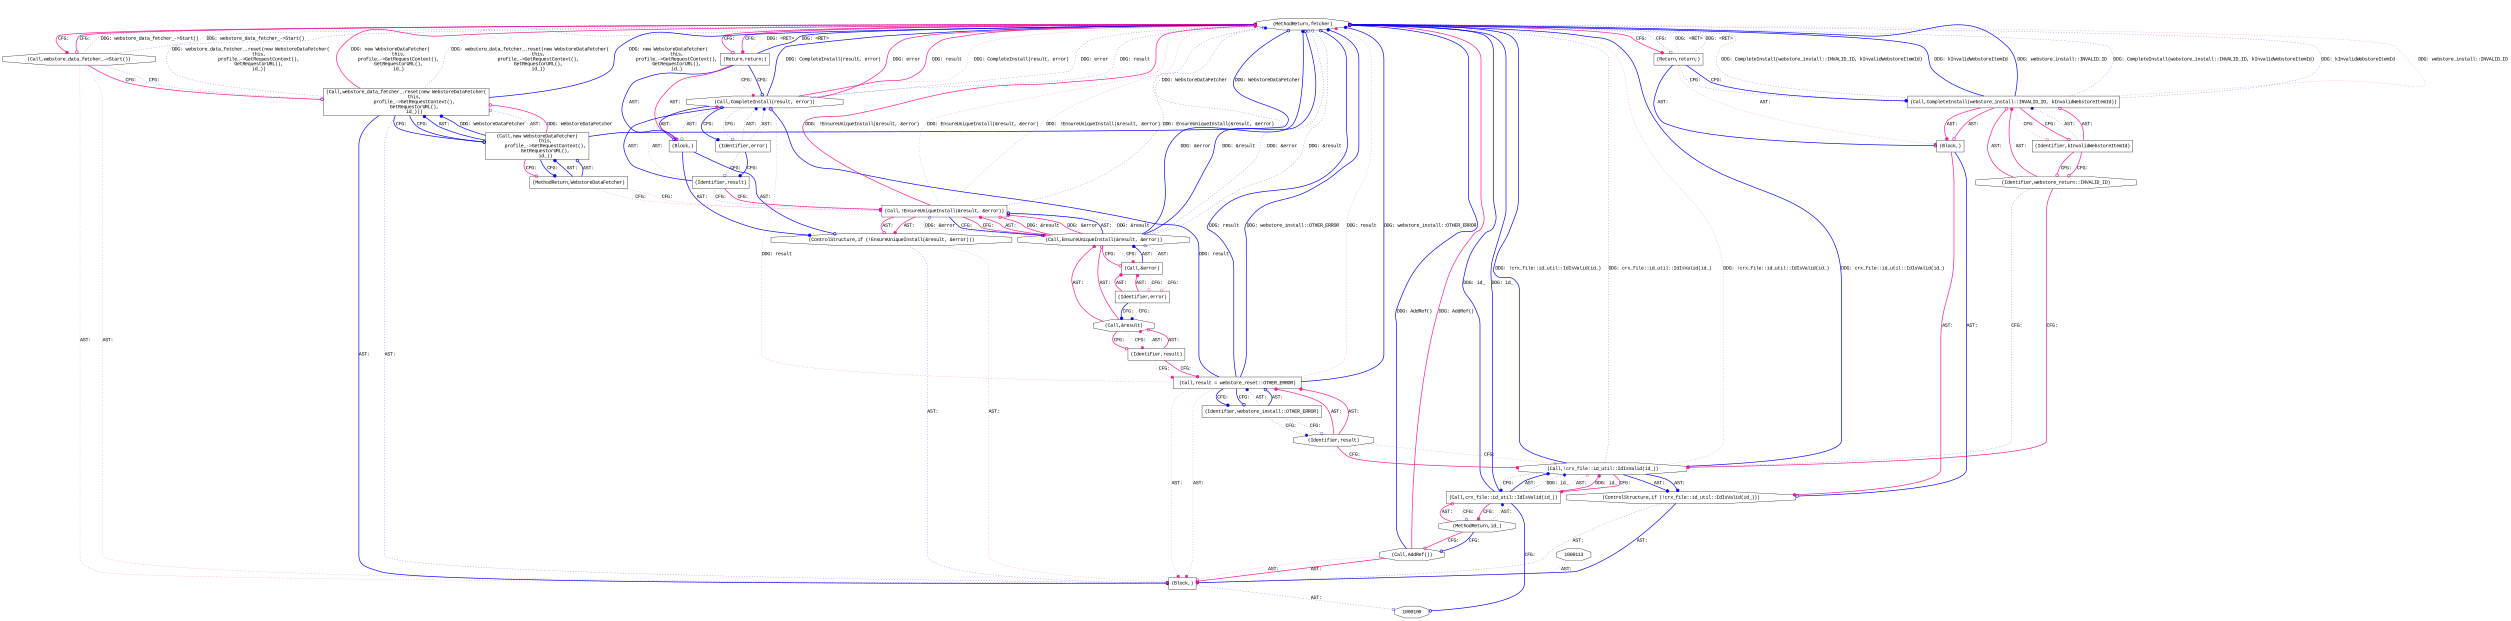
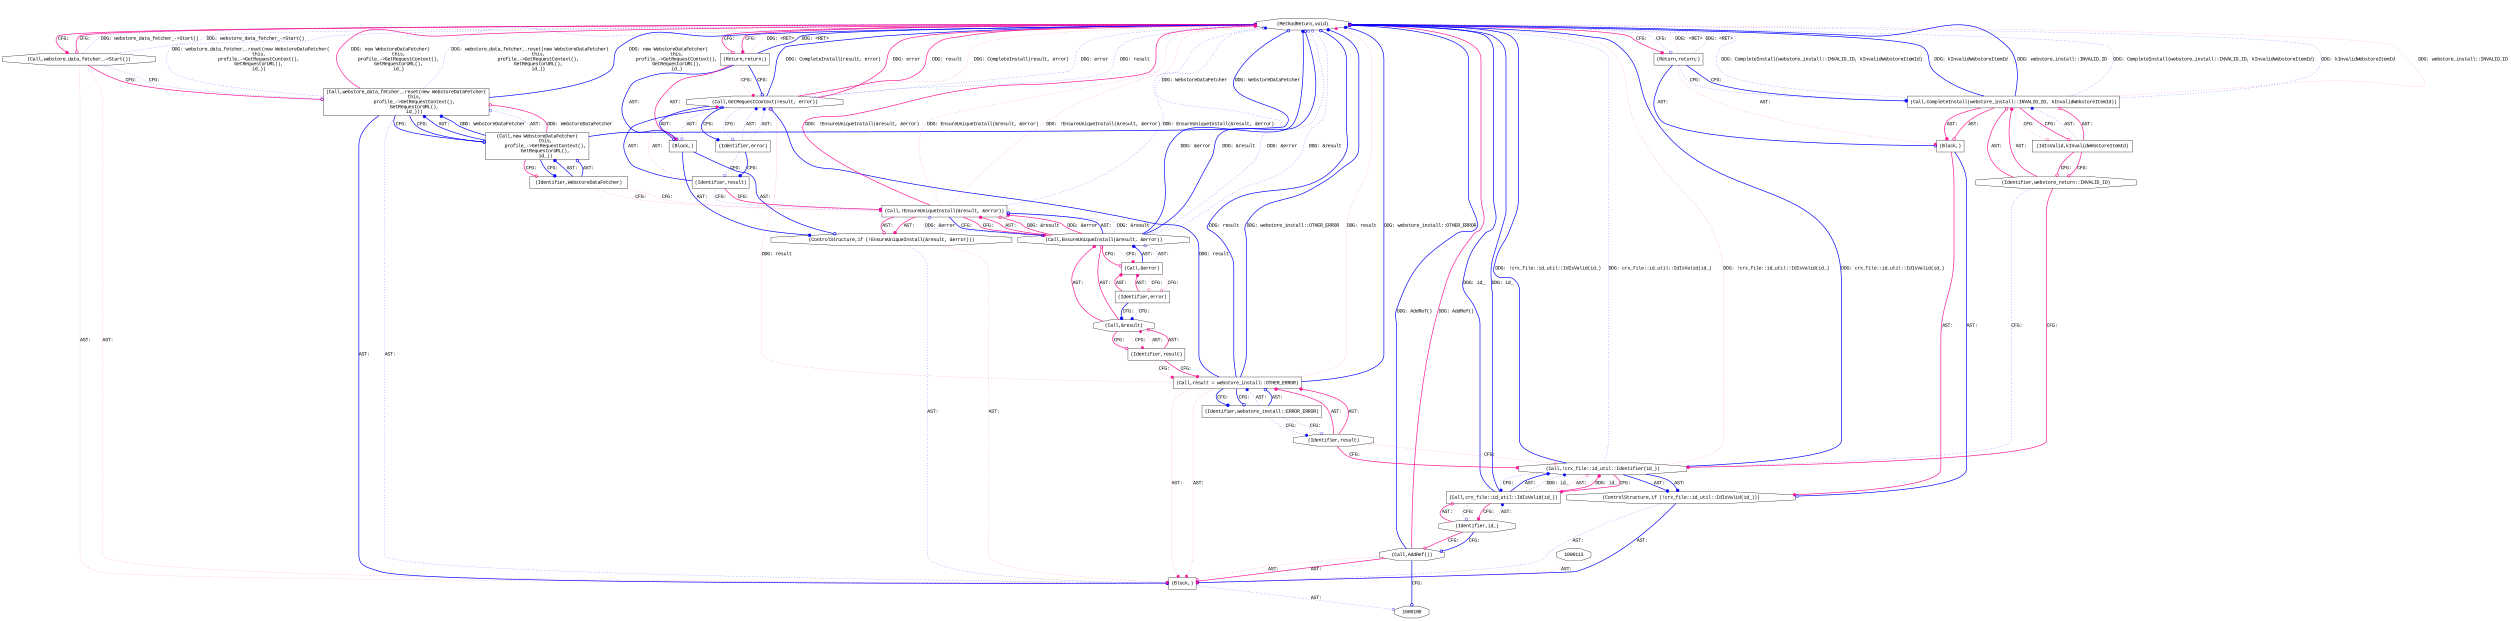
node "(MethodReturn,fetcher)": label "(MethodReturn,fetcher)" -> "(MethodReturn,void)"
node "(Call,CompleteInstall(result, error))": label "(Call,CompleteInstall(result, error))" -> "(Call,GetRequestContext(result, error))"
node "(Identifier,kInvalidWebstoreItemId)": label "(Identifier,kInvalidWebstoreItemId)" -> "(IdIsValid,kInvalidWebstoreItemId)"
node "(MethodReturn,WebstoreDataFetcher)": label "(MethodReturn,WebstoreDataFetcher)" -> "(Identifier,WebstoreDataFetcher)"
node "(Call,result = webstore_reset::OTHER_ERROR)": label "(Call,result = webstore_reset::OTHER_ERROR)" -> "(Call,result = webstore_install::OTHER_ERROR)"
node "(Identifier,webstore_install::OTHER_ERROR)": label "(Identifier,webstore_install::OTHER_ERROR)" -> "(Identifier,webstore_install::ERROR_ERROR)"
node "(Call,!crx_file::id_util::IdIsValid(id_))": label "(Call,!crx_file::id_util::IdIsValid(id_))" -> "(Call,!crx_file::id_util::Identifier(id_))"
node "(MethodReturn,id_)": label "(MethodReturn,id_)" -> "(Identifier,id_)"
edge "(Call,crx_file::id_util::IdIsValid(id_))" -> "1000100": now "(Call,AddRef())" -> "1000100"
